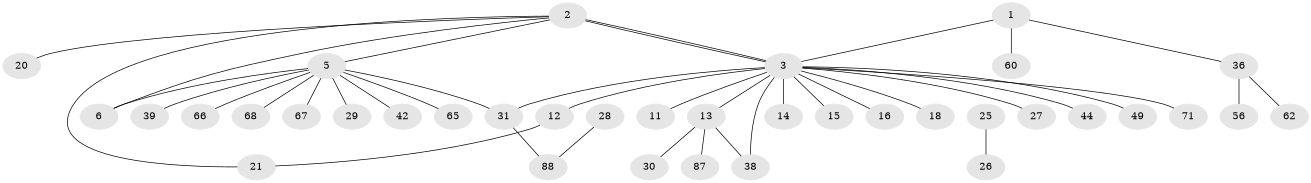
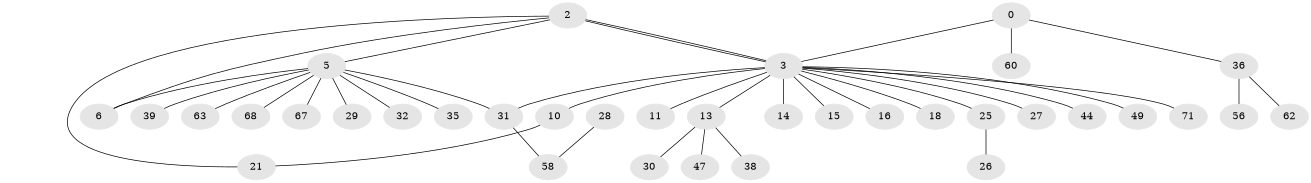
node "1": label "1" -> "0"
node "20": removed
edge "3" -- "38": now "3" -- "25"
node "66": label "66" -> "63"
node "42": label "42" -> "32"
node "65": label "65" -> "35"
node "12": label "12" -> "10"
node "88": label "88" -> "58"
node "87": label "87" -> "47"
